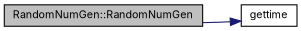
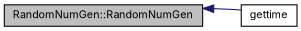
edge "RandomNumGen::RandomNumGen" -> "gettime": reversed
